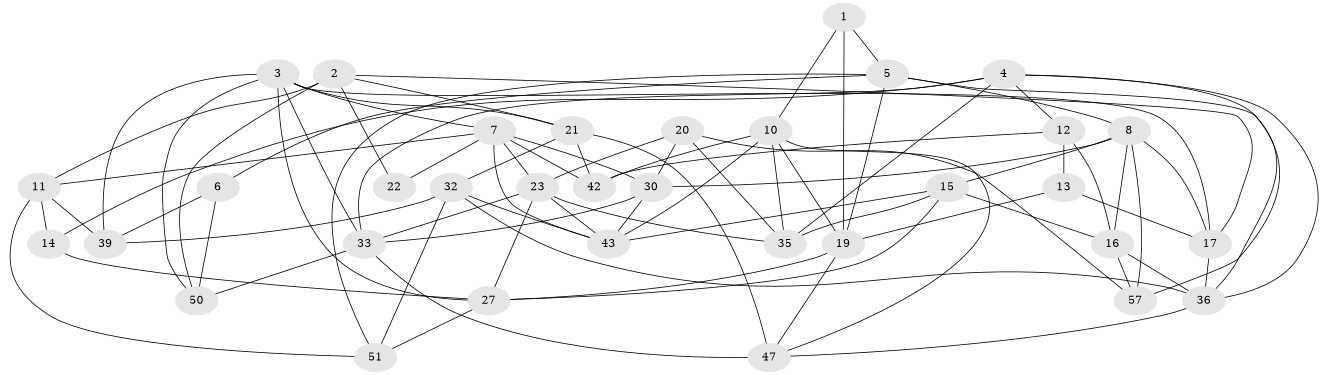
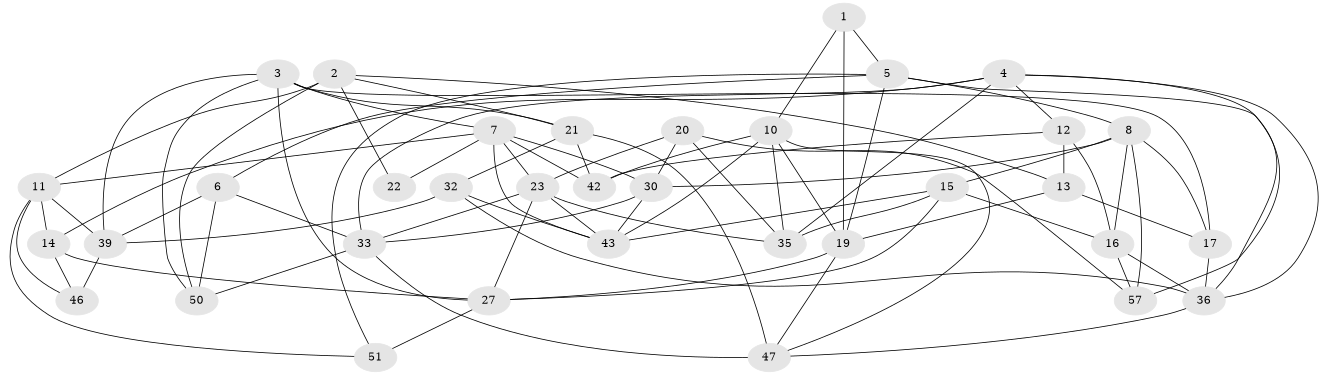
edge "2" -- "17": now "2" -- "13"
edge "3" -- "33": now "6" -- "33"
edge "32" -- "51": removed
node "46": added
